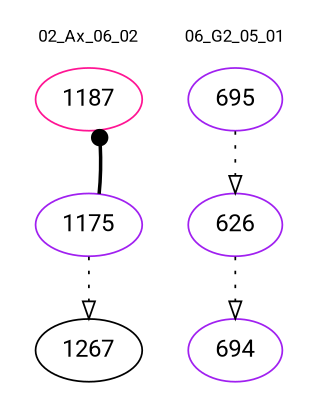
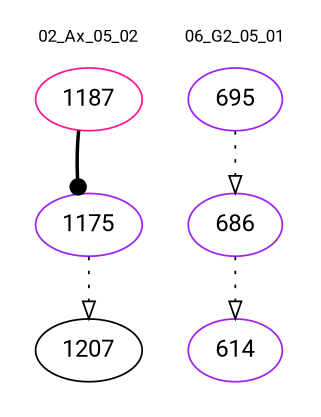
cluster "02_Ax_06_02": label "02_Ax_06_02" -> "02_Ax_05_02"
edge "1175" -> "1187": reversed
node "626": label "626" -> "686"
node "1267": label "1267" -> "1207"
node "694": label "694" -> "614"
